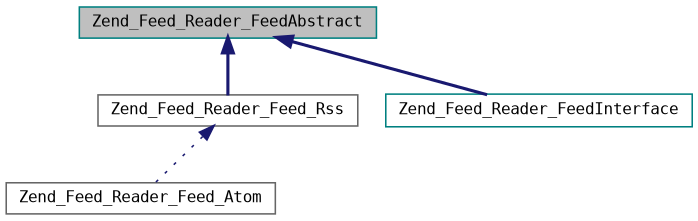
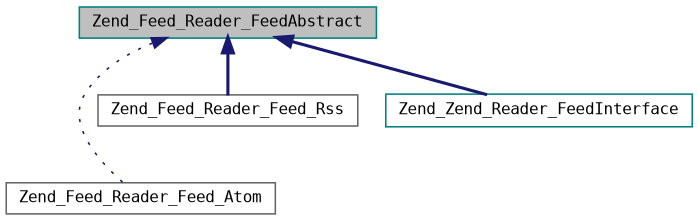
node "Zend_Feed_Reader_FeedInterface": label "Zend_Feed_Reader_FeedInterface" -> "Zend_Zend_Reader_FeedInterface"
edge "Zend_Feed_Reader_Feed_Atom" -> "Zend_Feed_Reader_Feed_Rss": now "Zend_Feed_Reader_Feed_Atom" -> "Zend_Feed_Reader_FeedAbstract"
